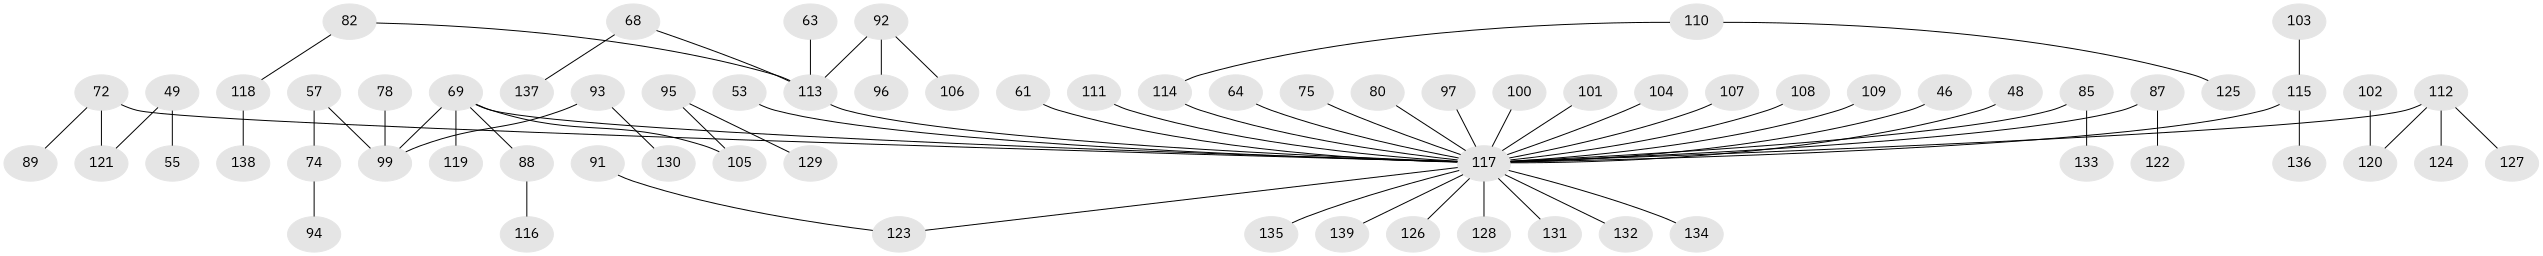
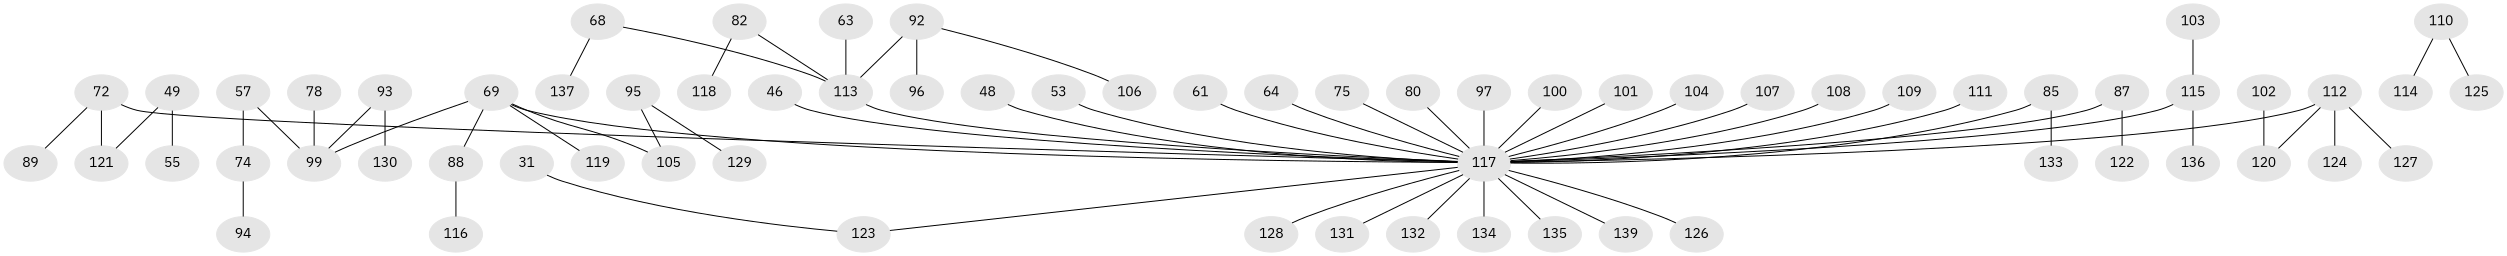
edge "114" -- "117": removed
node "138": removed
node "91": label "91" -> "31"
